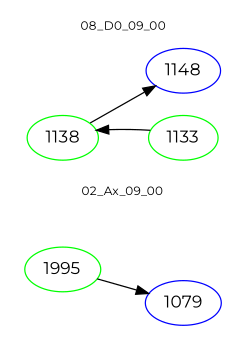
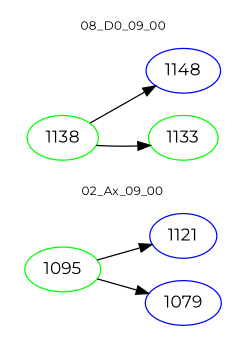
edge "1133" -> "1138": reversed
node "1121": added
node "1995": label "1995" -> "1095"
